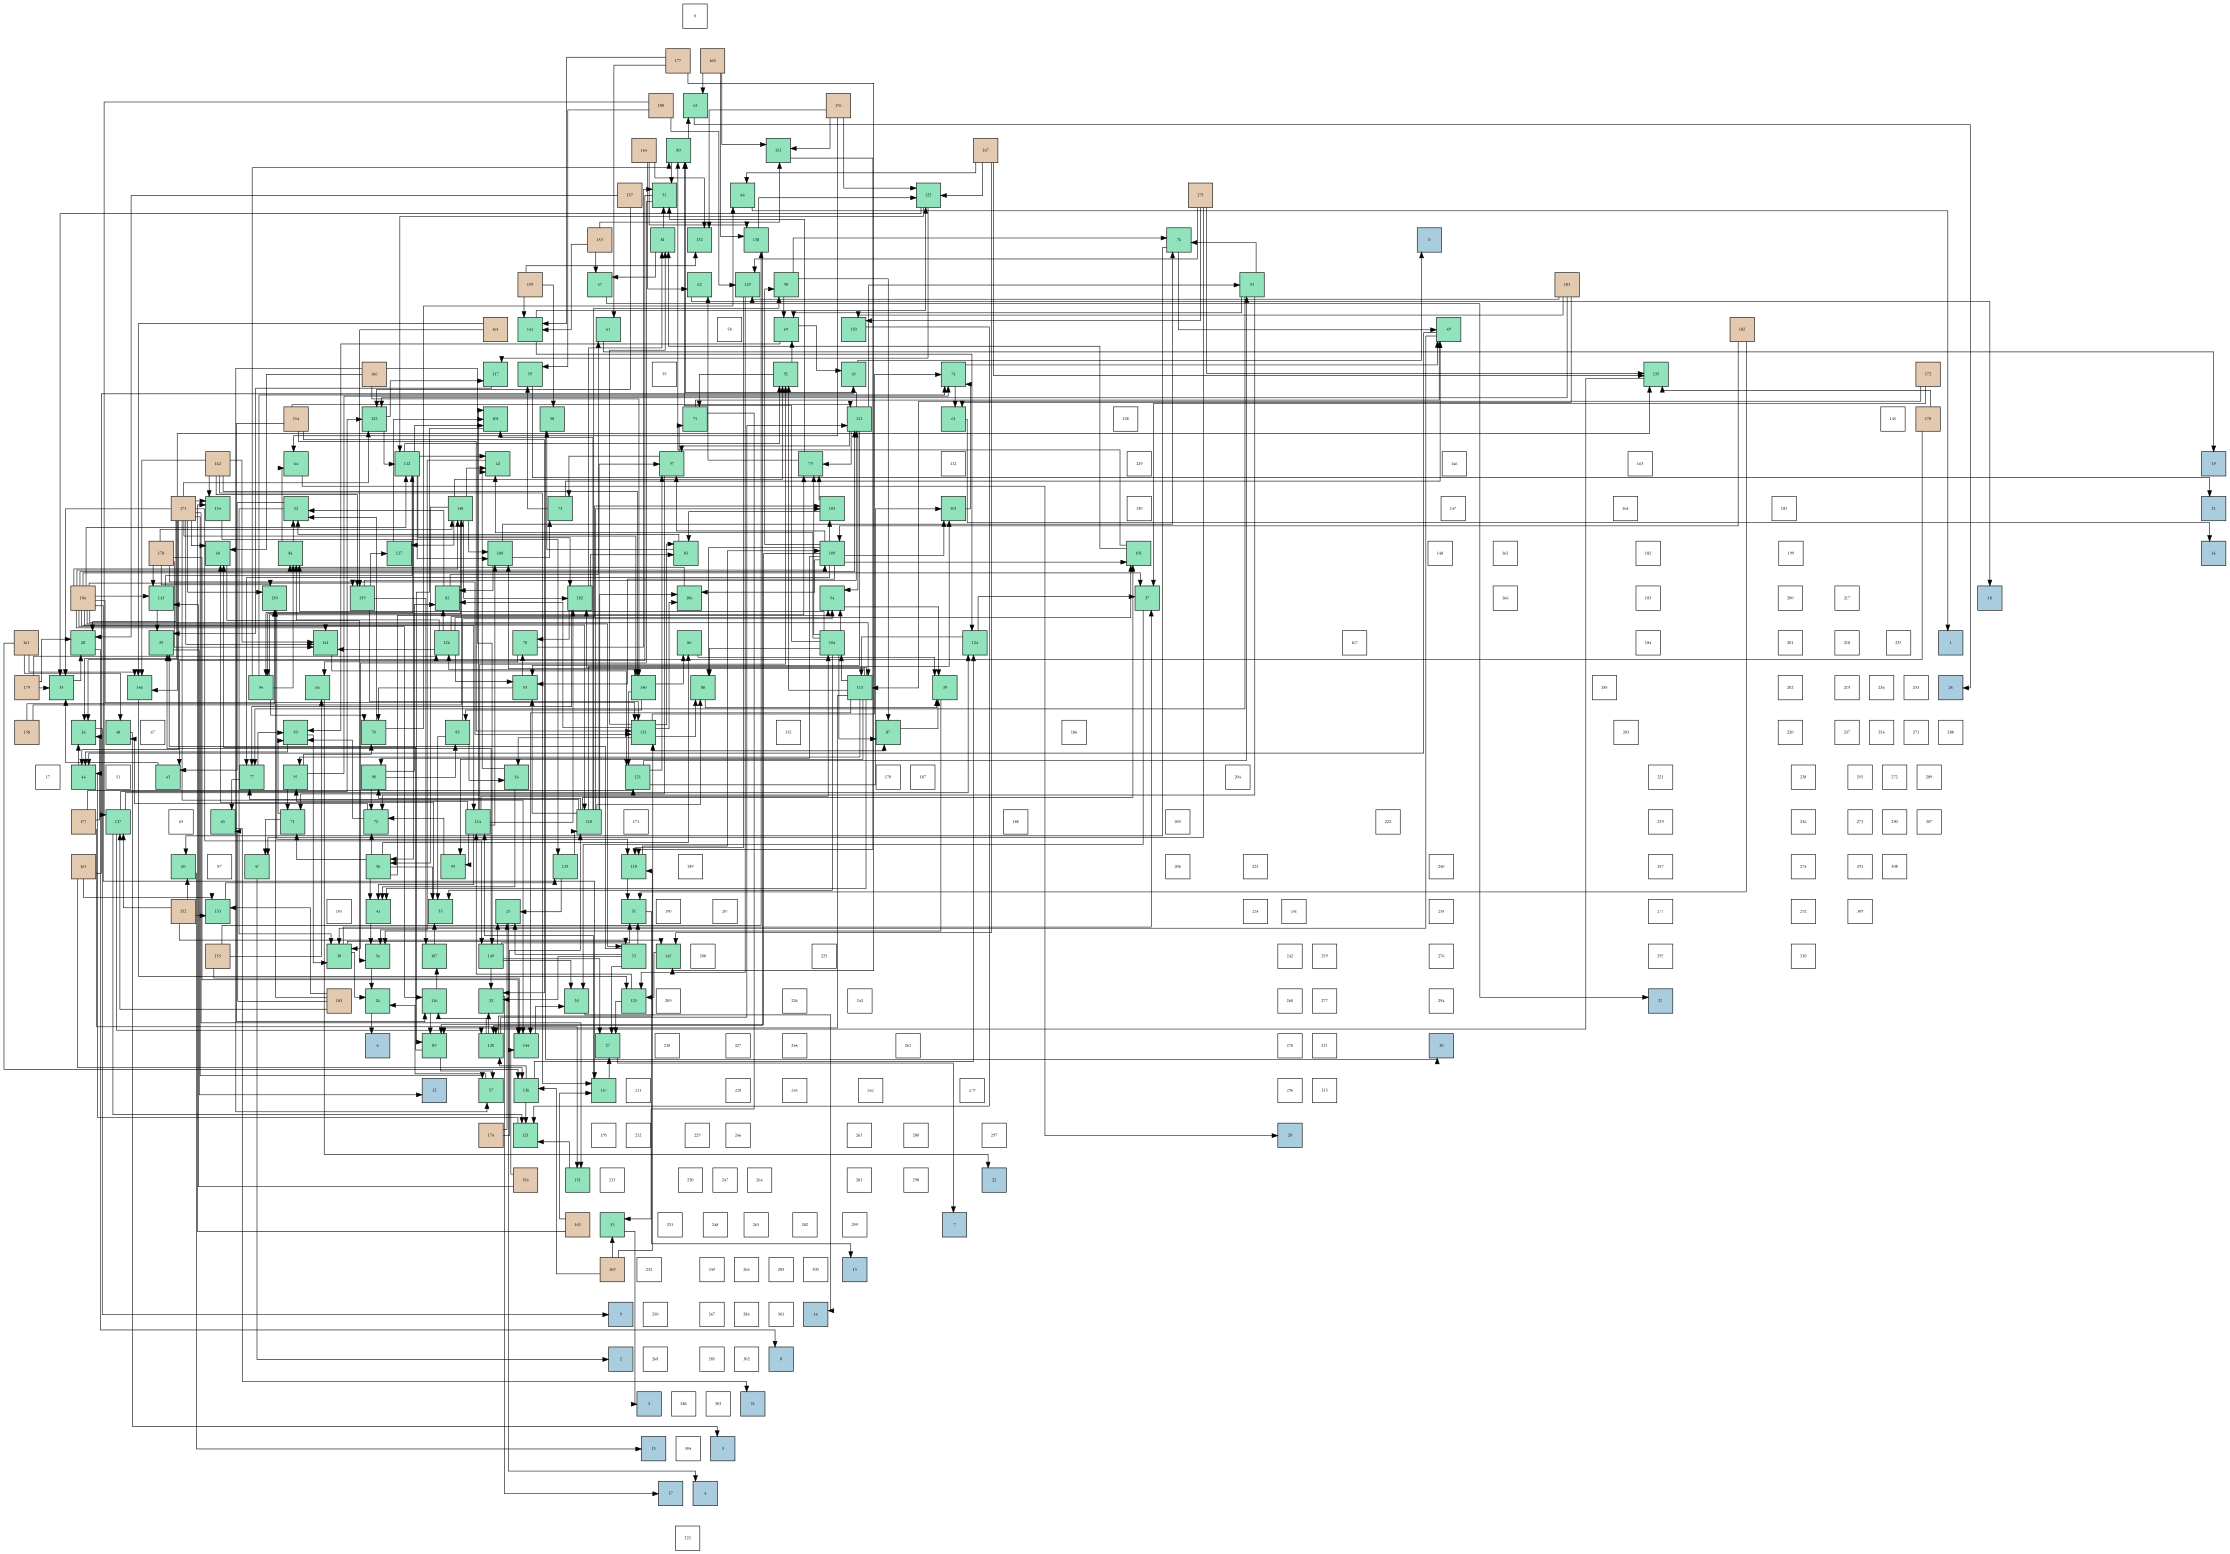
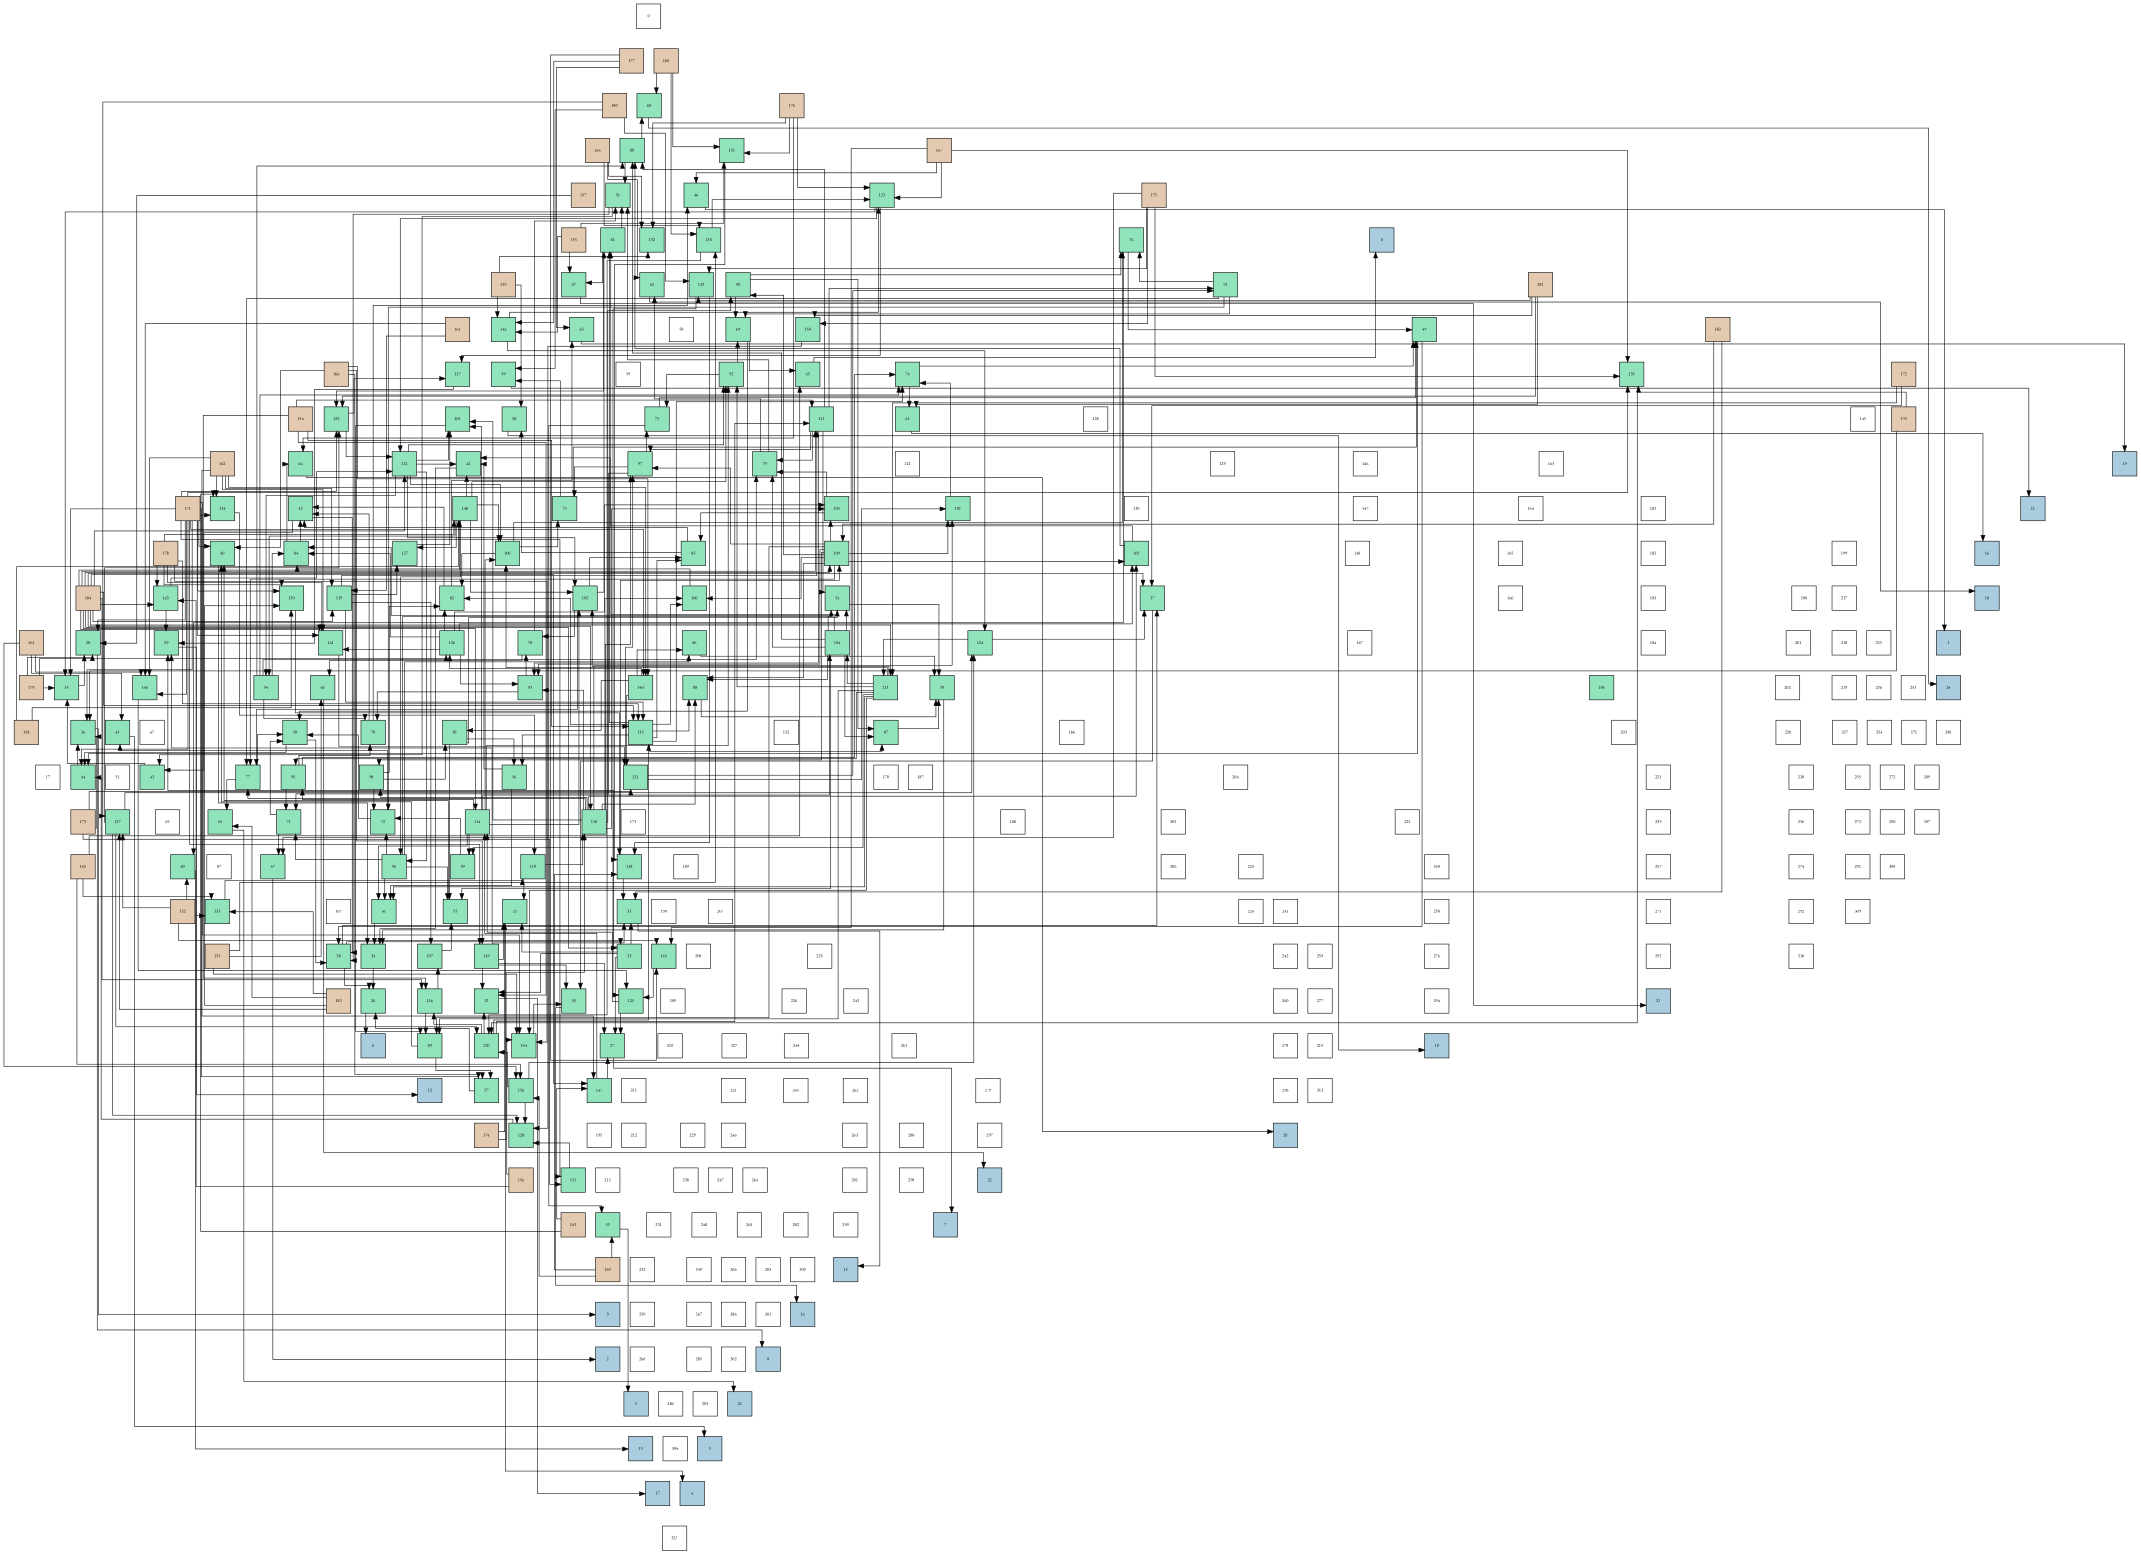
edge "157" -> "122": now "81" -> "122"
node "185": fillcolor #ffffff -> #91e3bb
